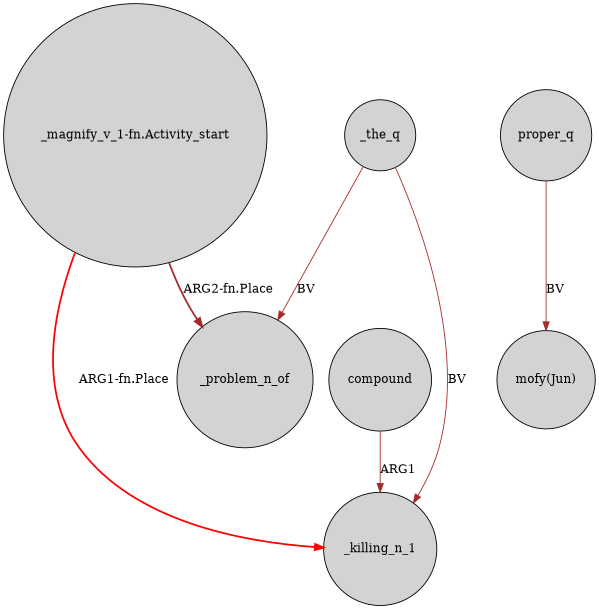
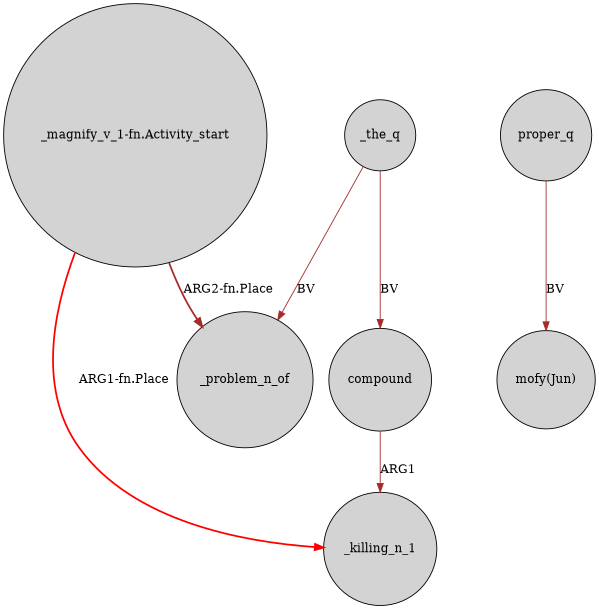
edge "_the_q" -> "_killing_n_1": now "_the_q" -> "compound"
